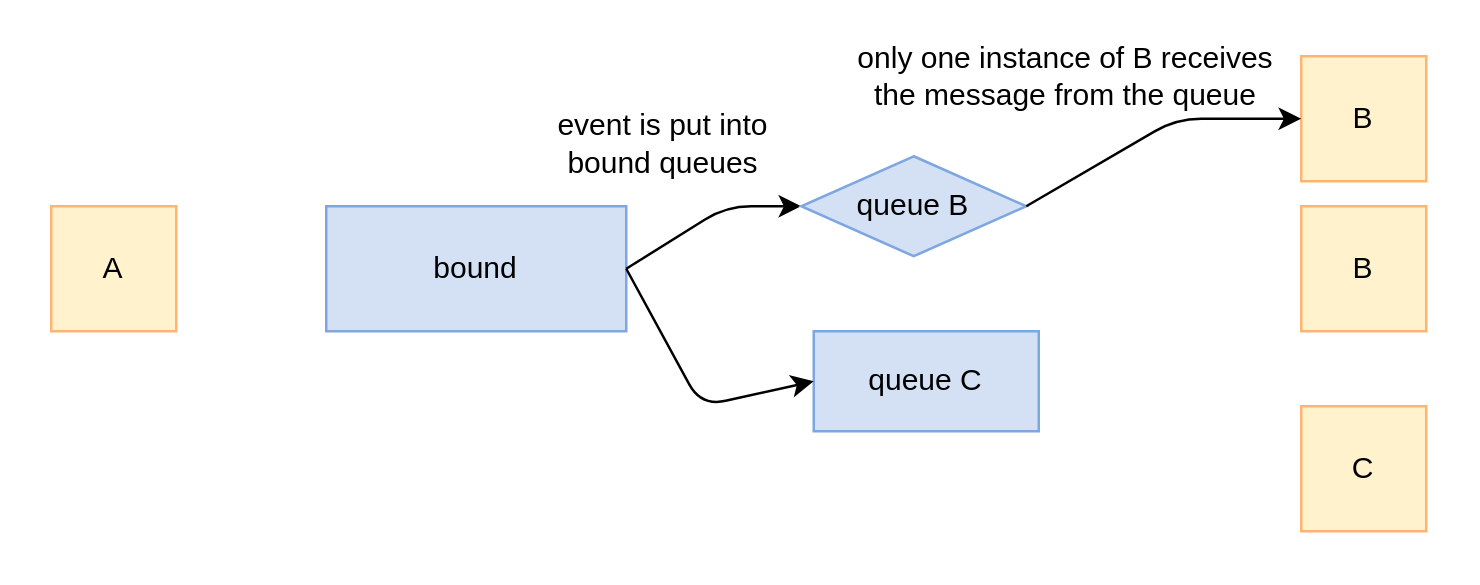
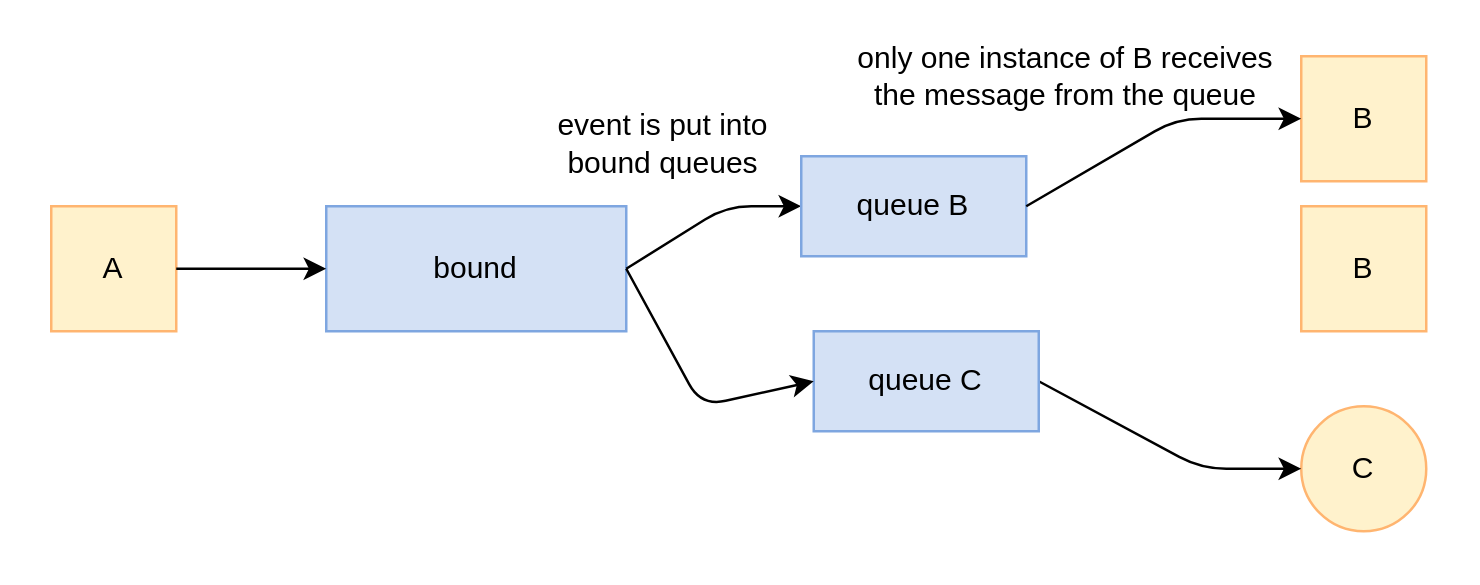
node "queue B": shape diamond -> rectangle
edge "A" -> "bound": added
edge "queue C" -> "C": added
node "C": shape rectangle -> ellipse
